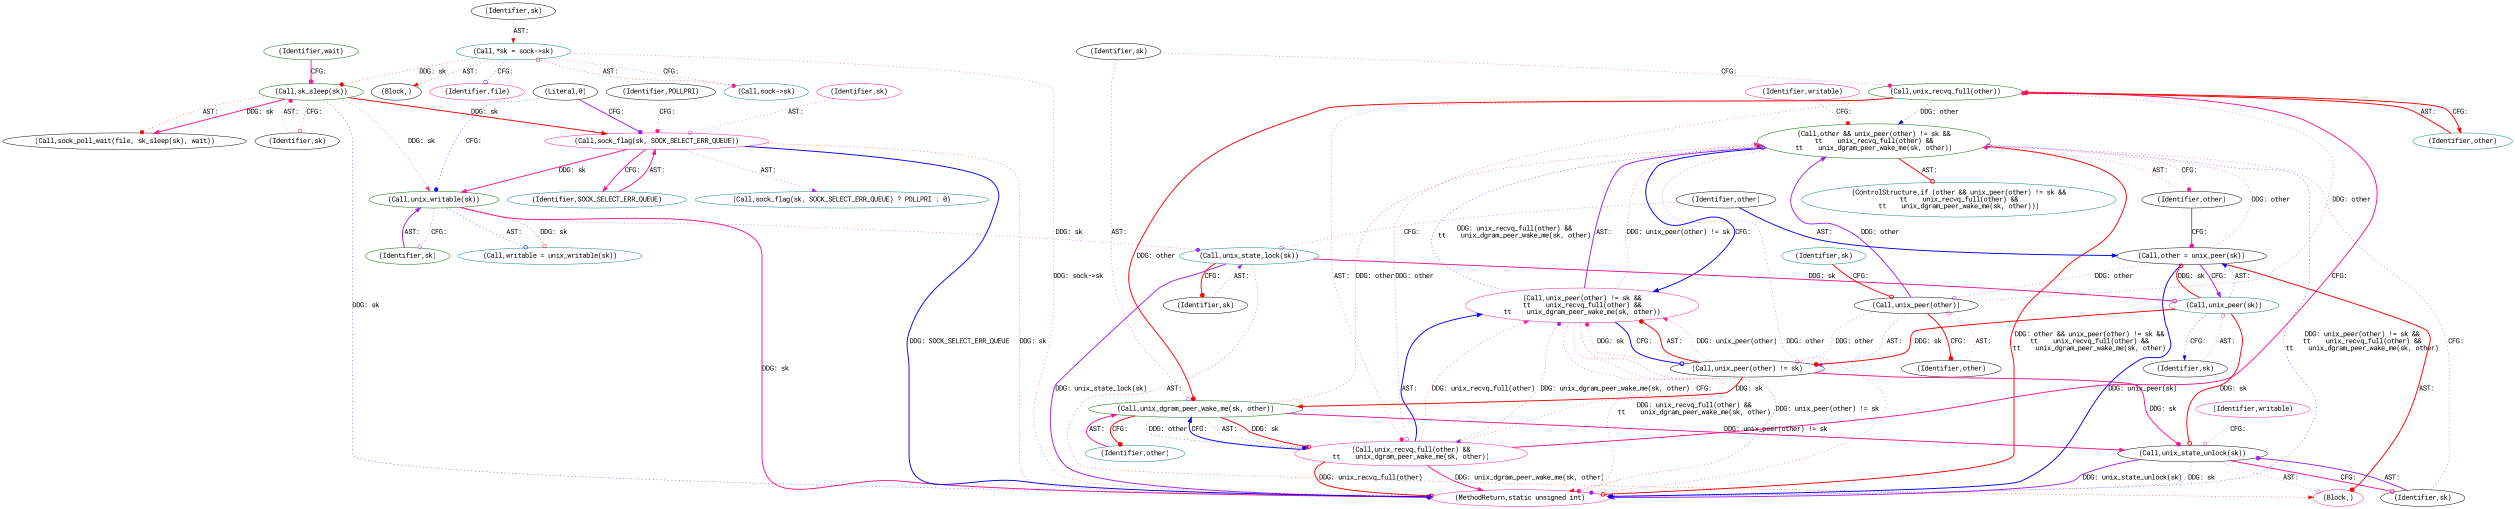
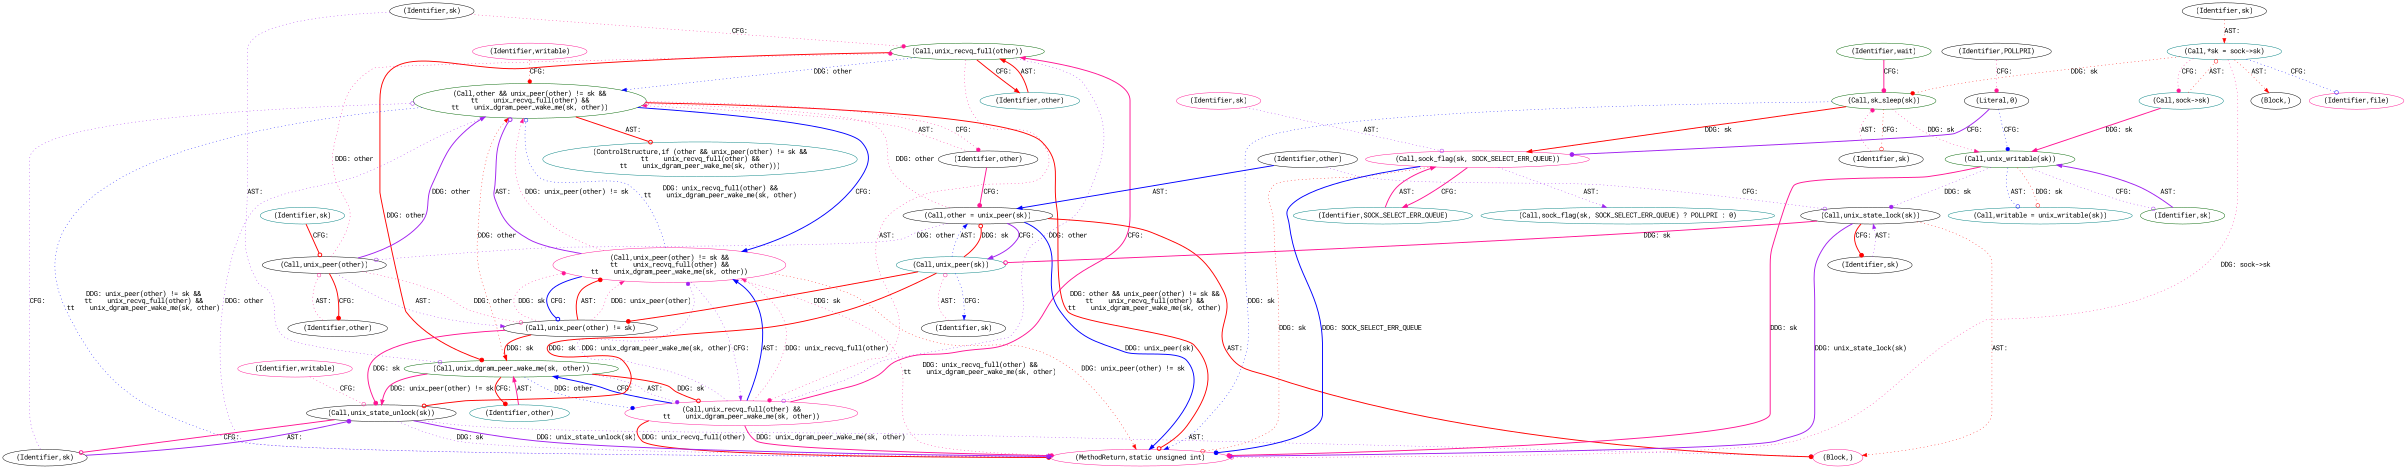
edge "(Identifier,POLLPRI)" -> "(Call,sock_flag(sk, SOCK_SELECT_ERR_QUEUE))": now "(Identifier,POLLPRI)" -> "(Literal,0)"
node "(Call,sock_poll_wait(file, sk_sleep(sk), wait))": removed
edge "(Call,sock_flag(sk, SOCK_SELECT_ERR_QUEUE))" -> "(Call,unix_writable(sk))": now "(Call,sock->sk)" -> "(Call,unix_writable(sk))"
node "(Call,unix_state_lock(sk))": color teal -> black
